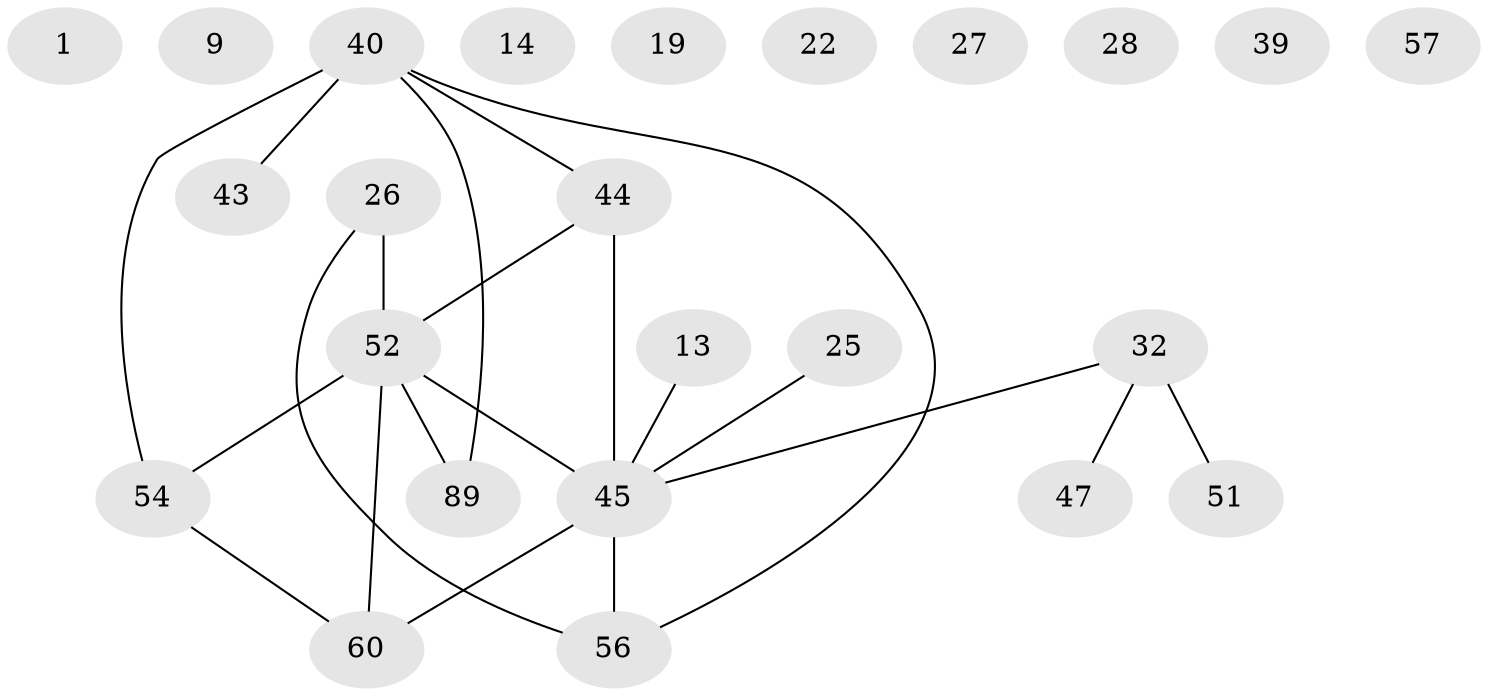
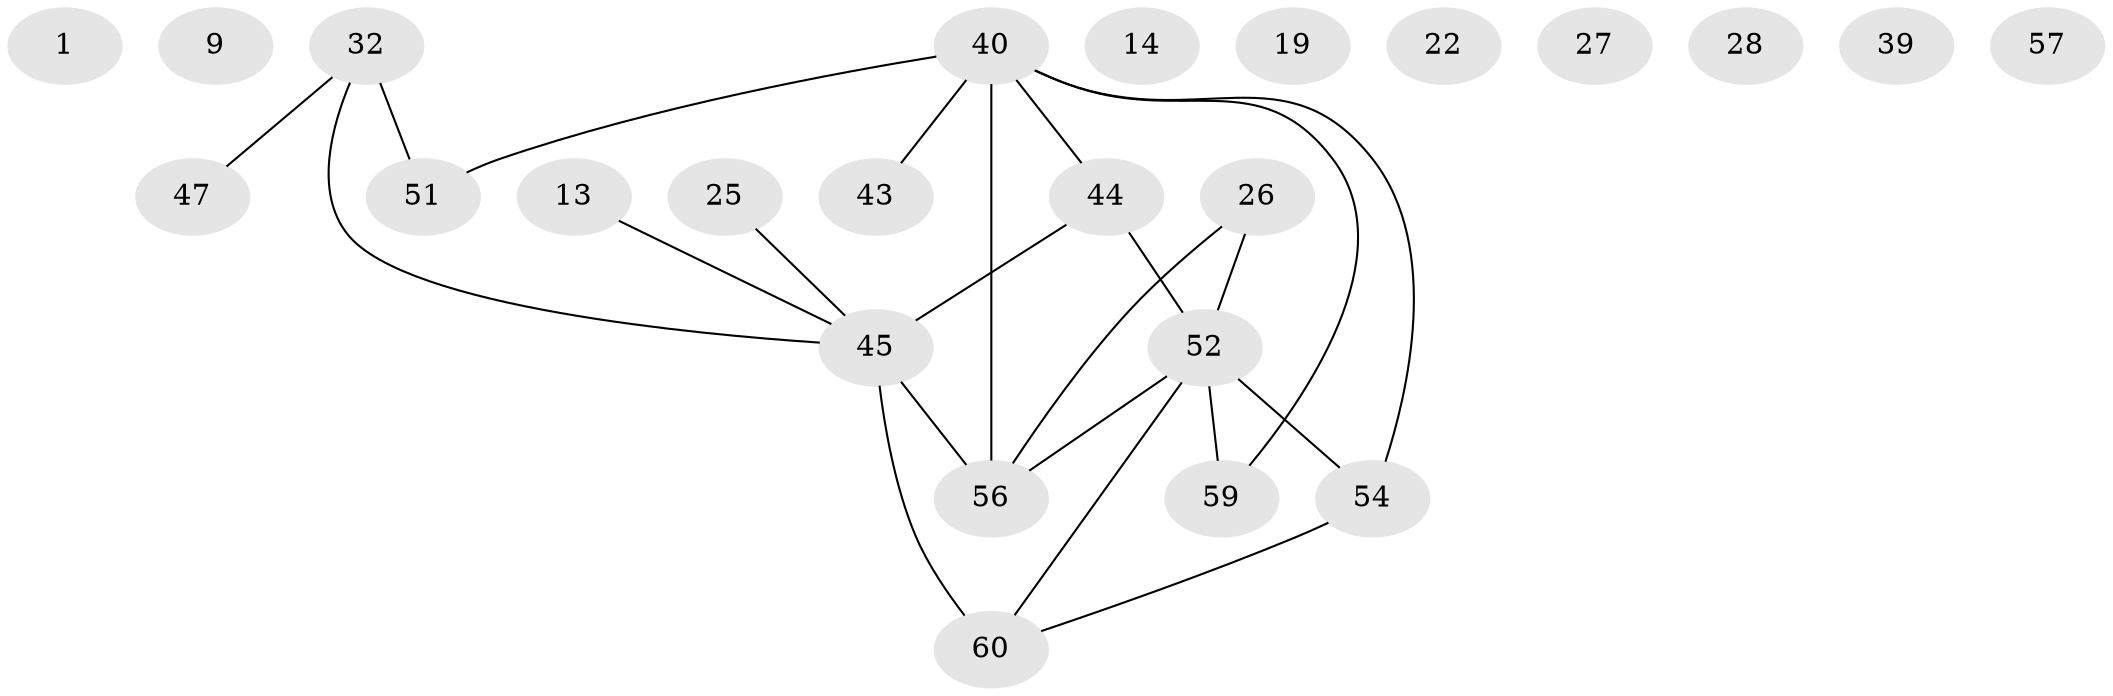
edge "40" -- "51": added
edge "52" -- "45": now "52" -- "56"
node "89": label "89" -> "59"
